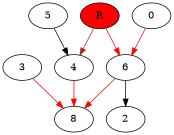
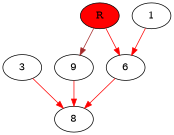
node "5": removed
node "0": label "0" -> "1"
node "4": label "4" -> "9"
node "2": removed
